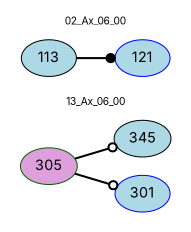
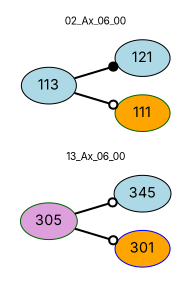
node "121": color blue -> black
node "111": added
node "301": fillcolor lightblue -> orange
